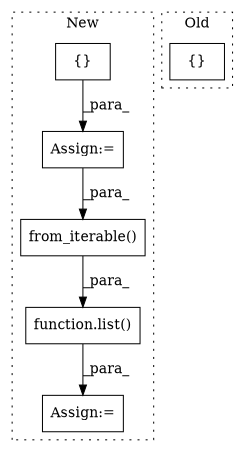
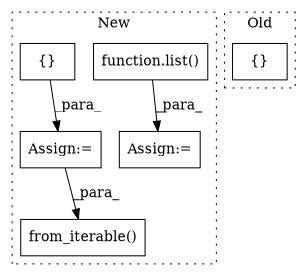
edge "from_iterable()" -> "function.list()": removed, label "_para_"
